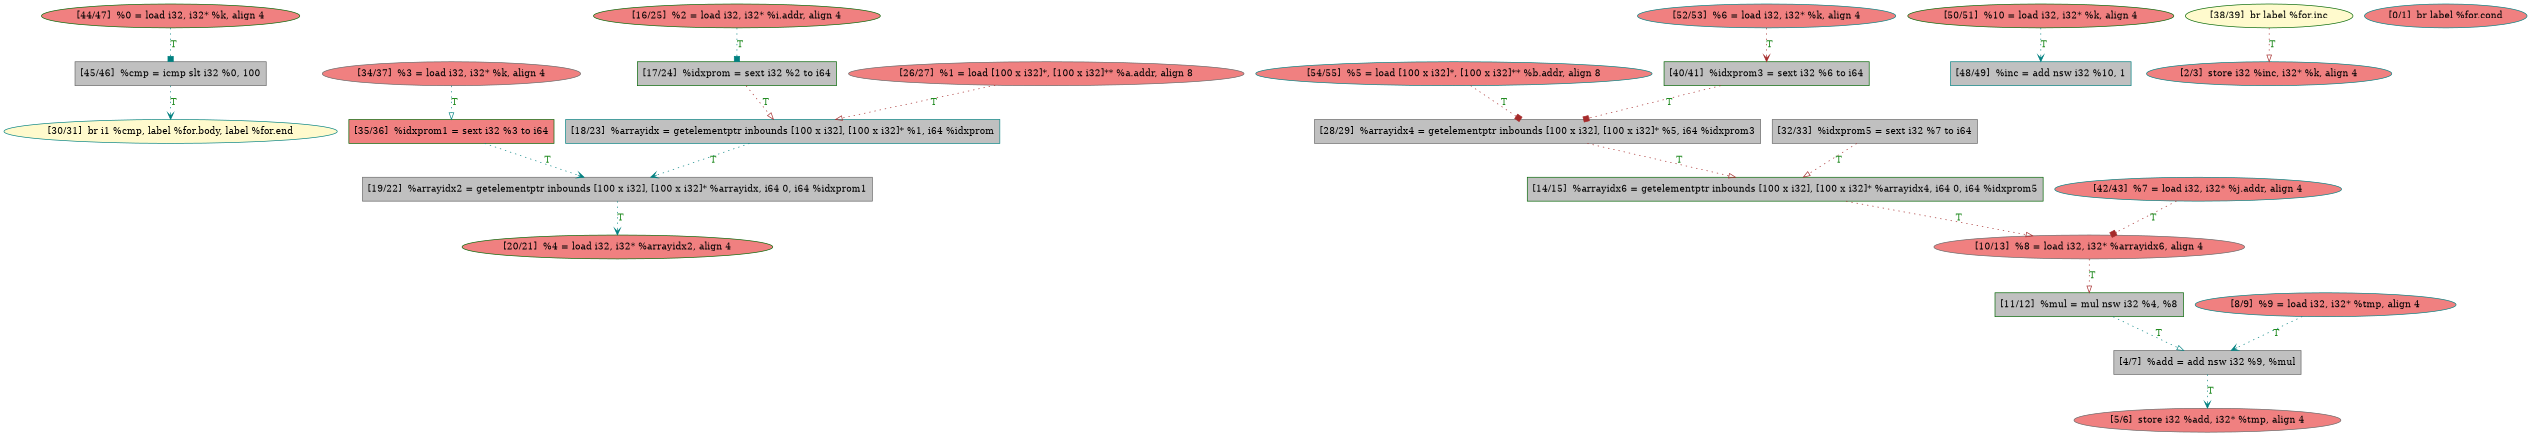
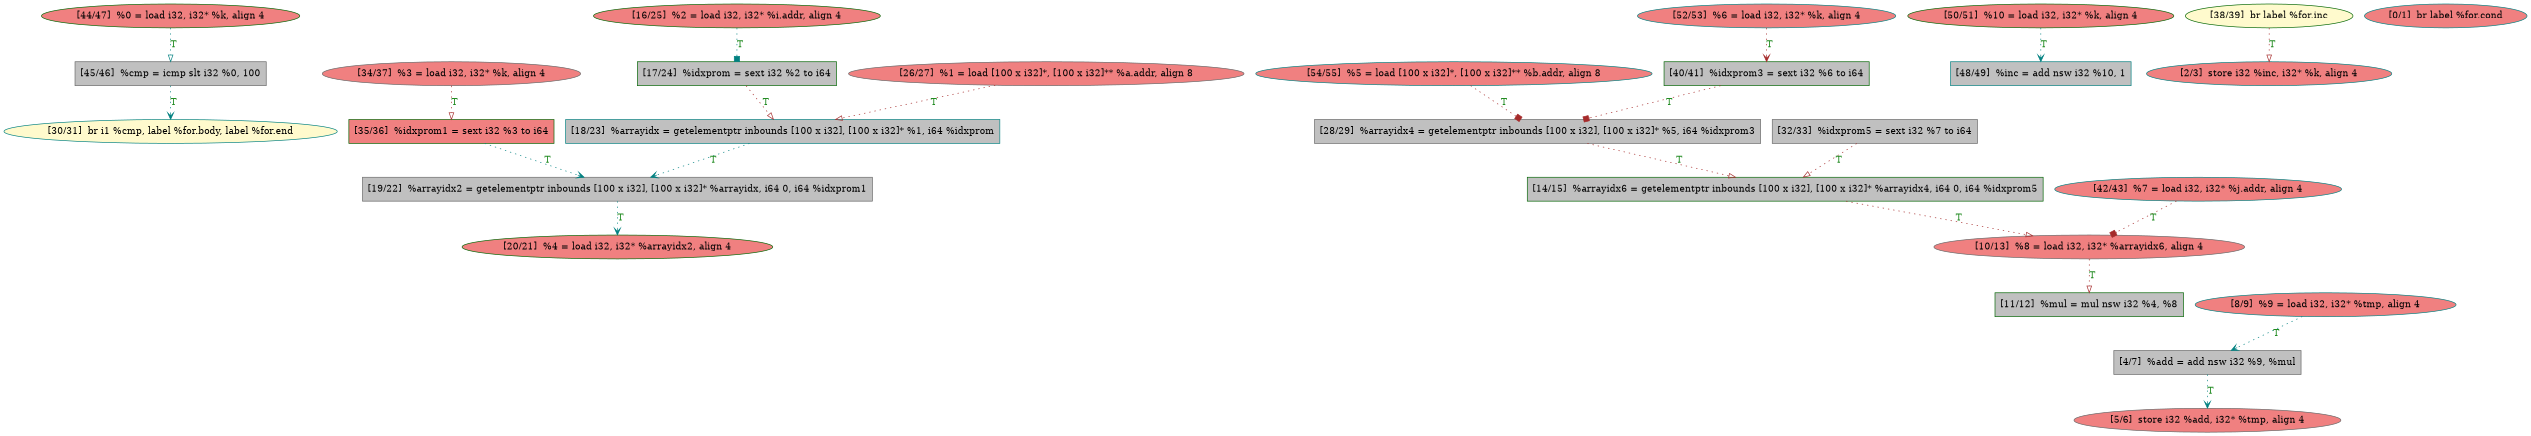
edge "[44/47]  %0 = load i32, i32* %k, align 4" -> "[45/46]  %cmp = icmp slt i32 %0, 100": arrowhead box -> onormal
edge "[34/37]  %3 = load i32, i32* %k, align 4" -> "[35/36]  %idxprom1 = sext i32 %3 to i64": color teal -> brown
edge "[11/12]  %mul = mul nsw i32 %4, %8" -> "[4/7]  %add = add nsw i32 %9, %mul": removed, label "T"
